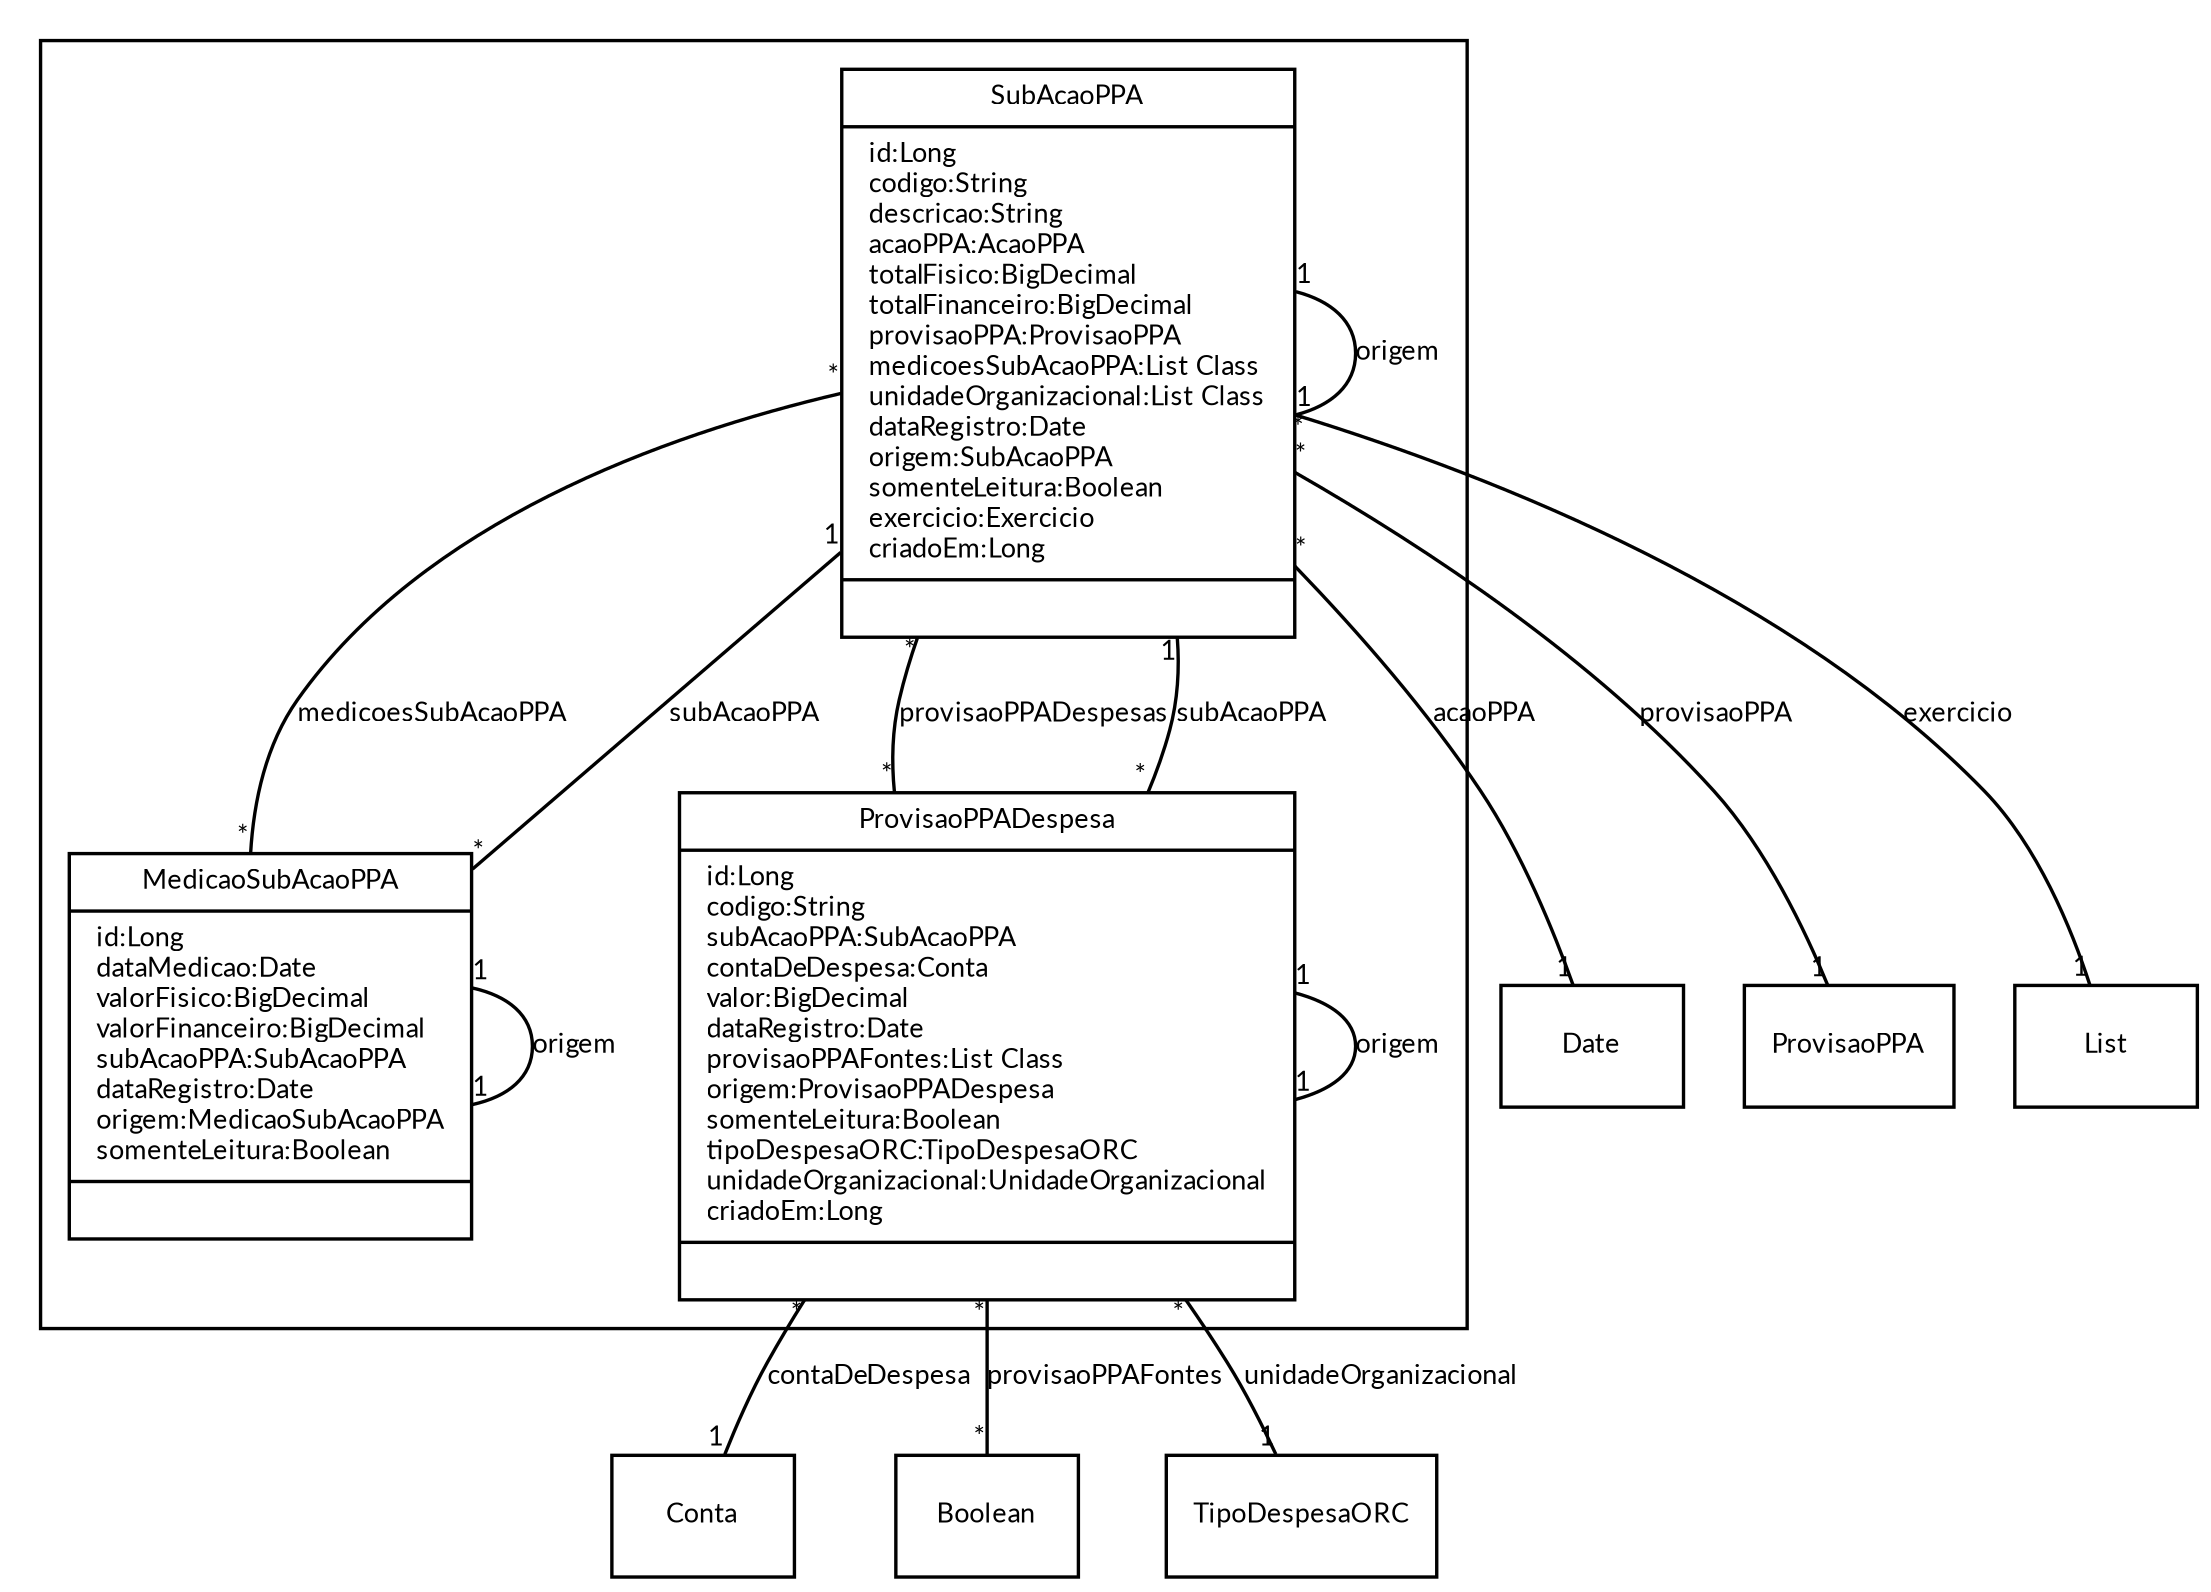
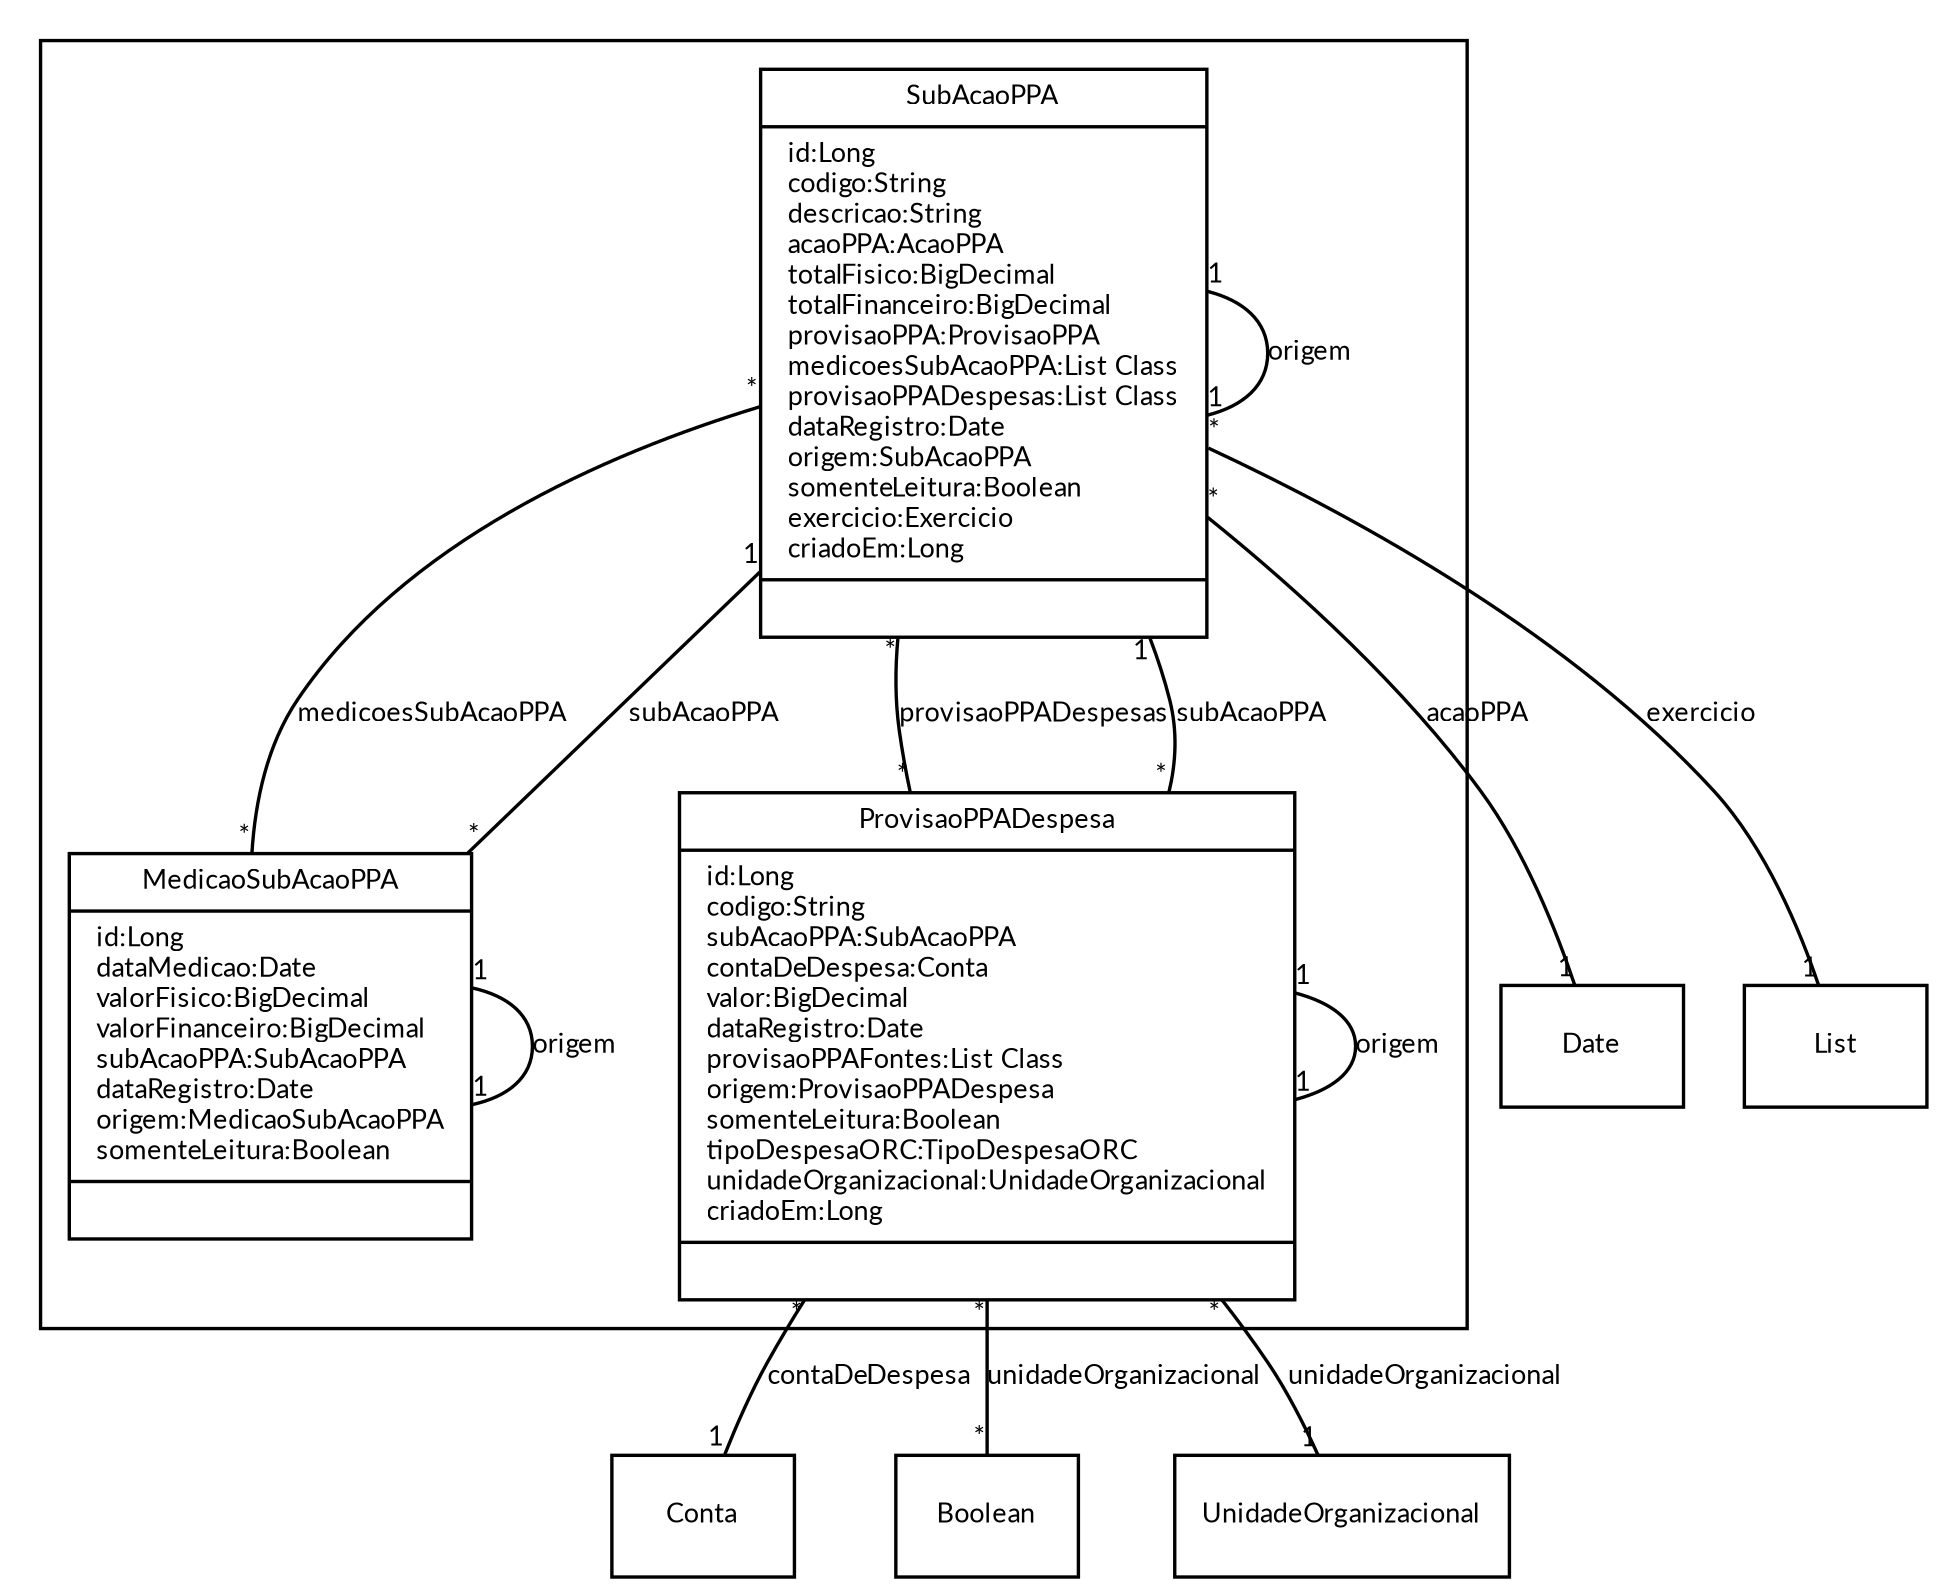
node "SubAcaoPPA": text "unidadeOrganizacional:List Class" -> "provisaoPPADespesas:List Class"
node "ProvisaoPPA": removed
edge "ProvisaoPPADespesa" -- "Boolean": label "provisaoPPAFontes" -> "unidadeOrganizacional"
node "TipoDespesaORC": label "TipoDespesaORC" -> "UnidadeOrganizacional"
